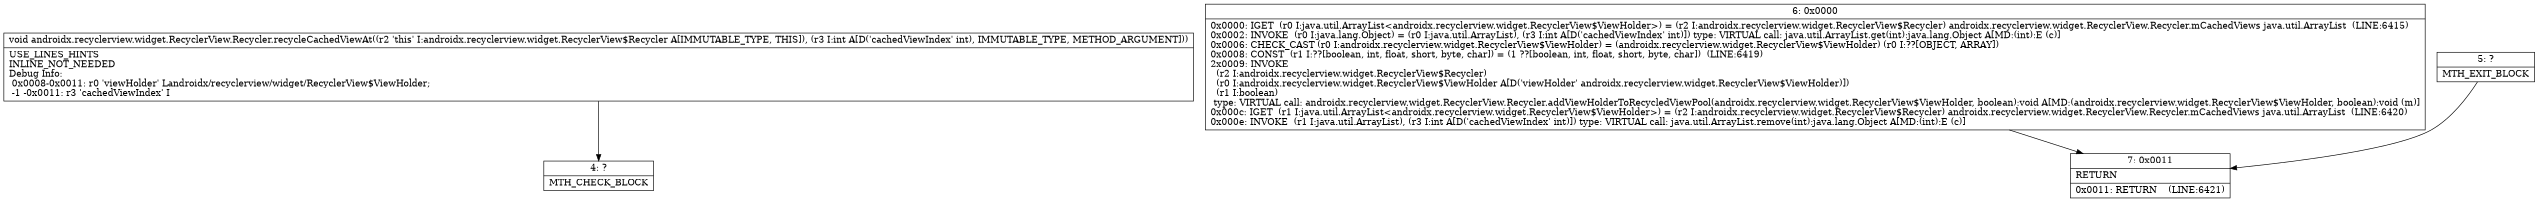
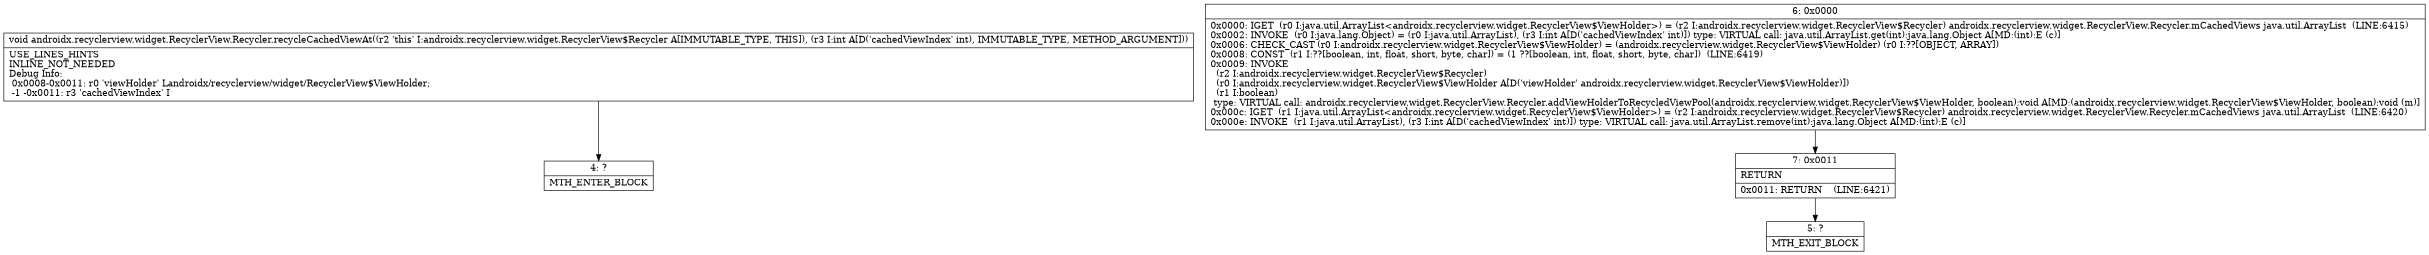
node "6: 0x0000": text "2x0009: INVOKE" -> "0x0009: INVOKE"
edge "5: ?" -> "7: 0x0011": reversed
node "4: ?": text "MTH_CHECK_BLOCK" -> "MTH_ENTER_BLOCK"
